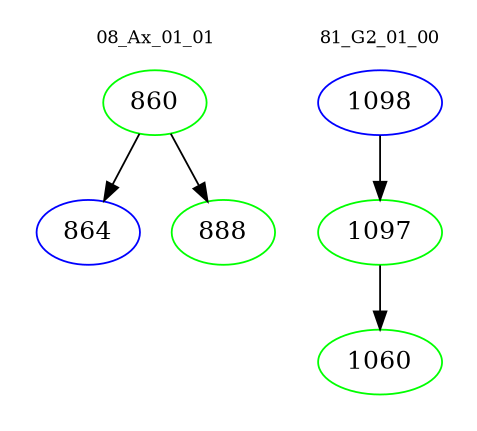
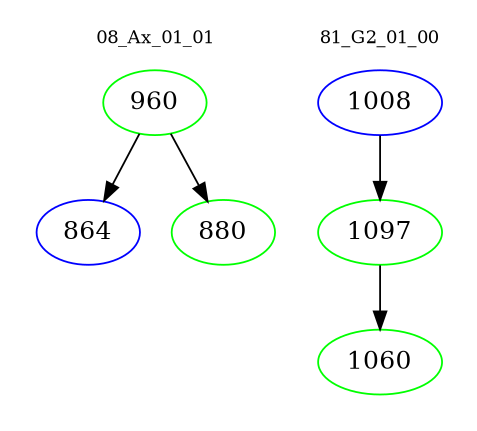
node "860": label "860" -> "960"
node "1098": label "1098" -> "1008"
node "888": label "888" -> "880"
